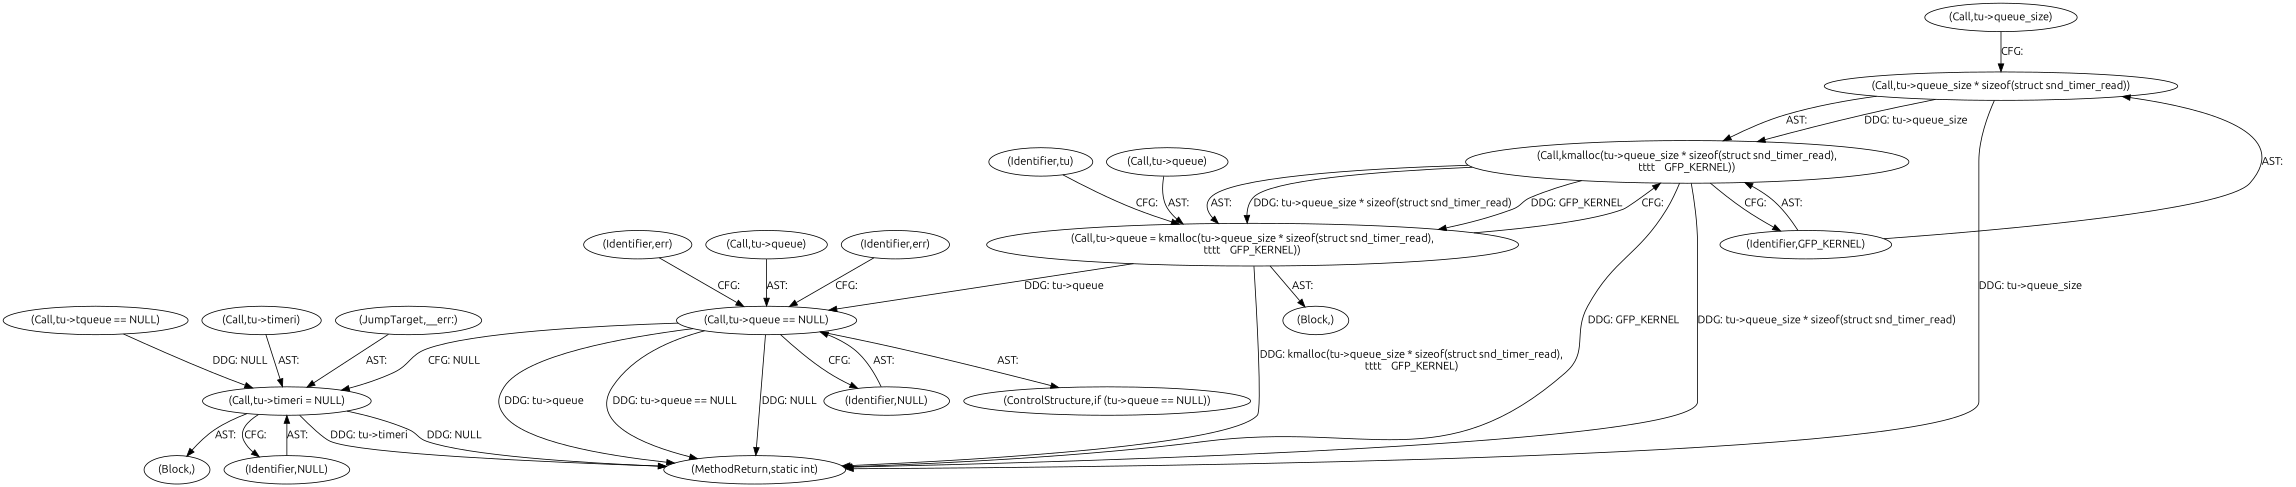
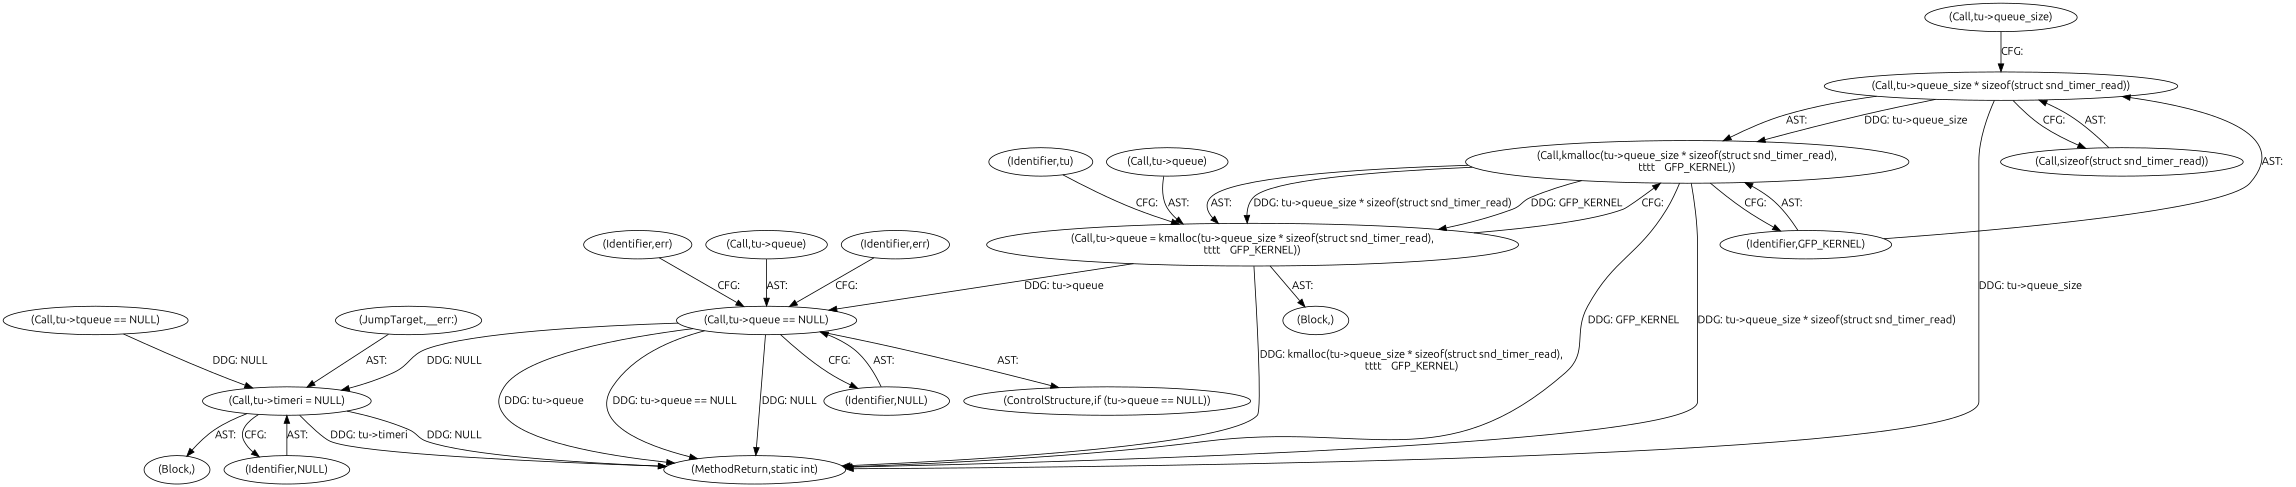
node "(Call,sizeof(struct snd_timer_read))": added
node "(Call,tu->timeri)": removed
edge "(Call,tu->queue == NULL)" -> "(Call,tu->timeri = NULL)": label "CFG: NULL" -> "DDG: NULL"
